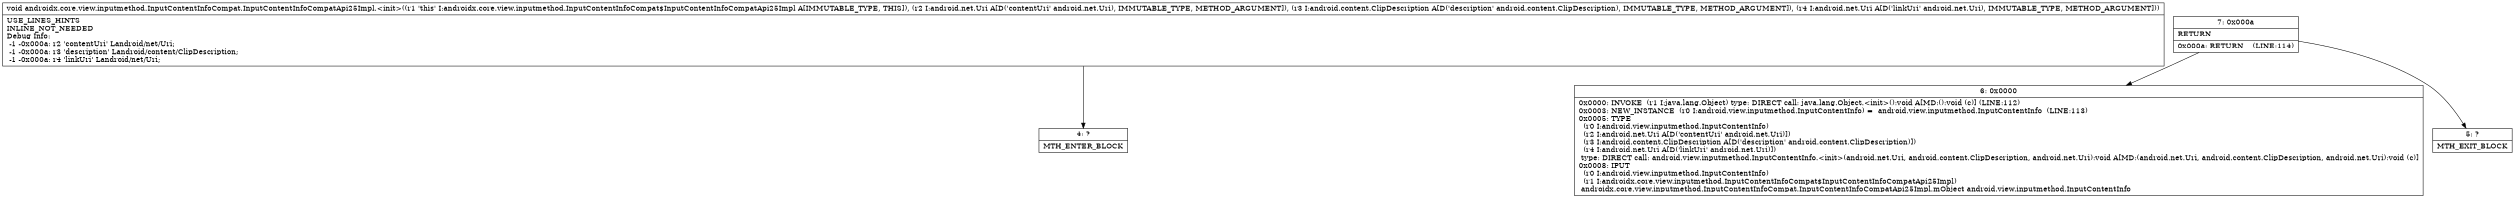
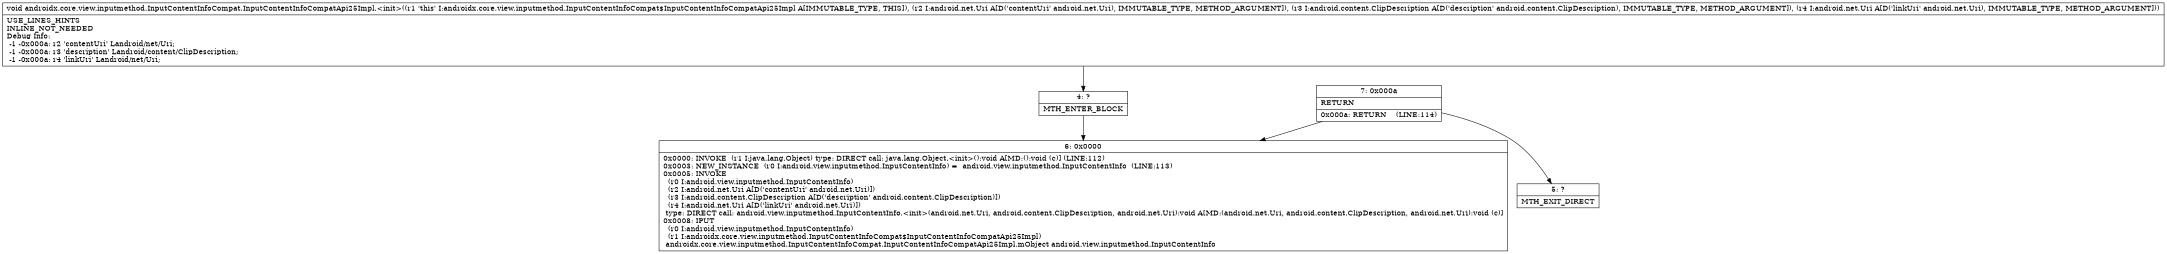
node "6: 0x0000": text "0x0005: TYPE" -> "0x0005: INVOKE"
edge "4: ?" -> "6: 0x0000": added
node "5: ?": text "MTH_EXIT_BLOCK" -> "MTH_EXIT_DIRECT"
